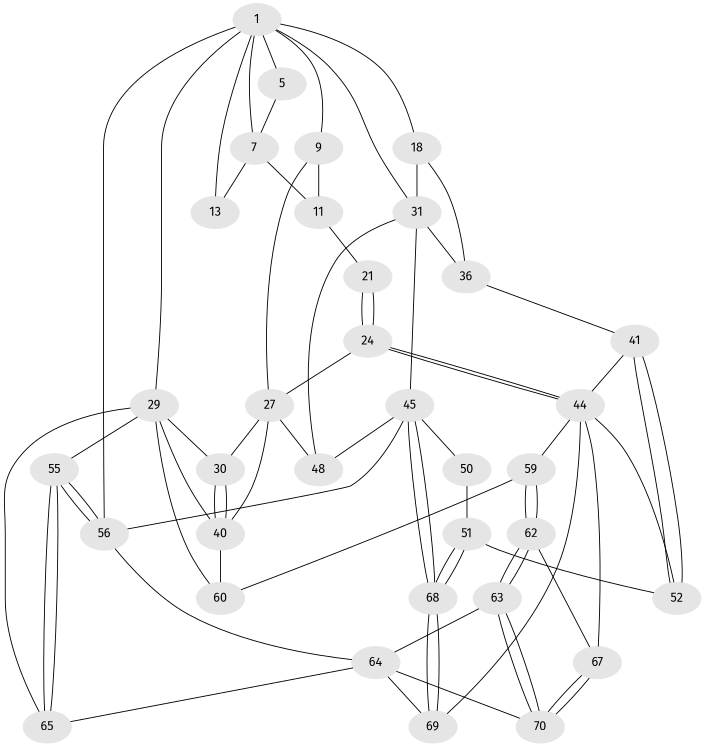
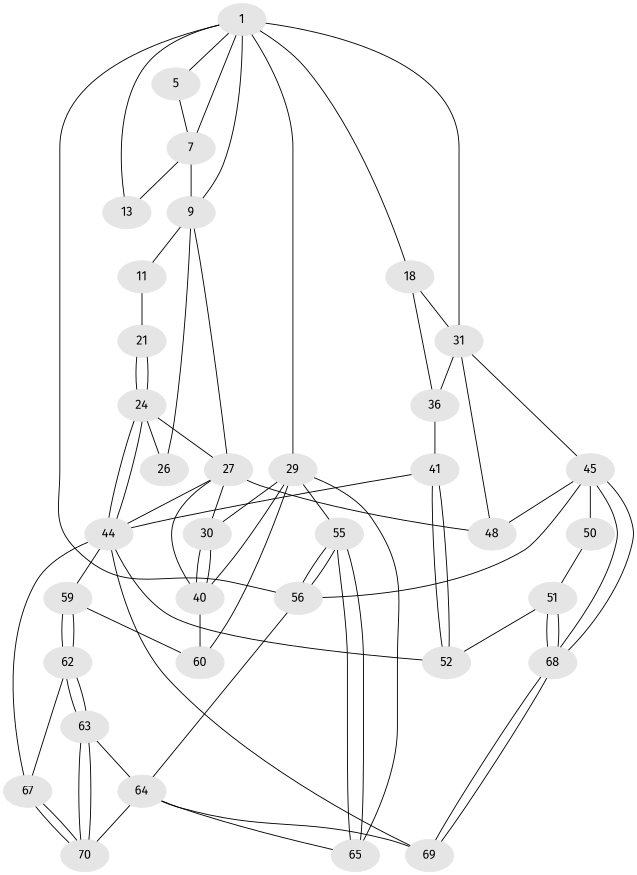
edge "7" -- "11": now "7" -- "9"
node "26": added
edge "27" -- "44": added
